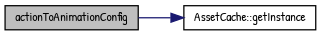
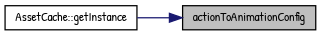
edge "actionToAnimationConfig" -> "AssetCache::getInstance": reversed
